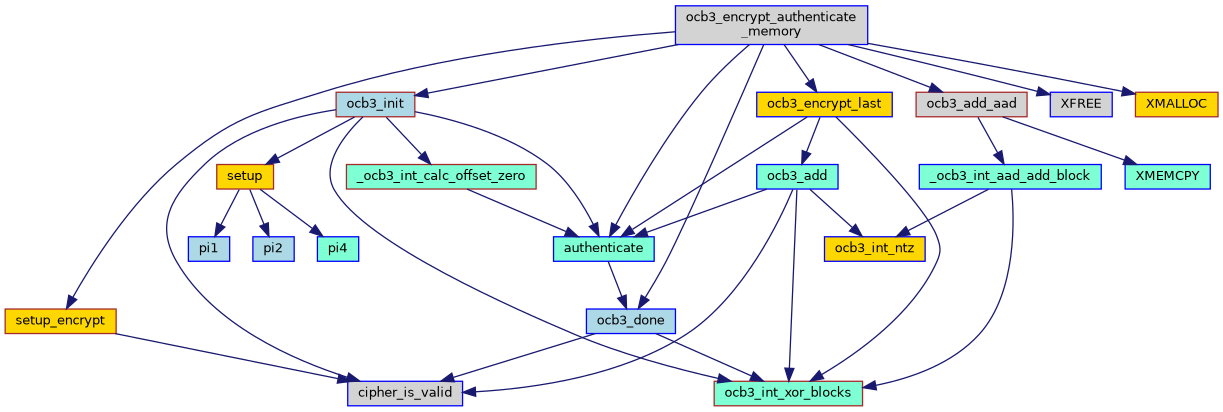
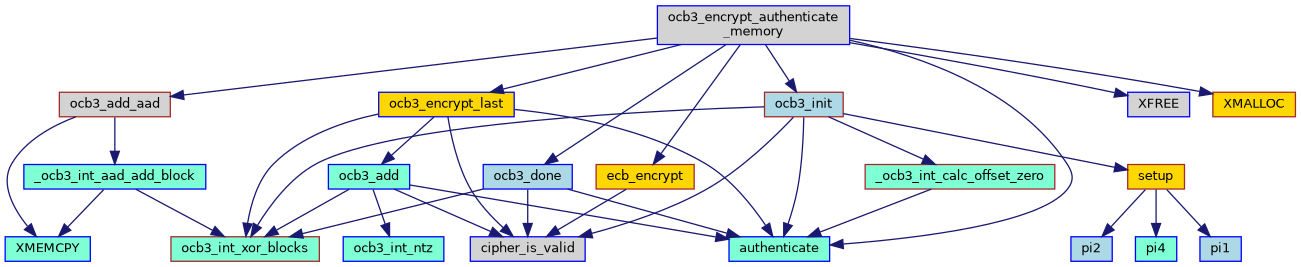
edge "ocb3_encrypt_last" -> "cipher_is_valid": added
edge "_ocb3_int_aad_add_block" -> "ocb3_int_ntz": now "_ocb3_int_aad_add_block" -> "XMEMCPY"
node "ocb3_int_ntz": fillcolor gold -> aquamarine
edge "authenticate" -> "ocb3_done": reversed
node "setup_encrypt": label "setup_encrypt" -> "ecb_encrypt"
